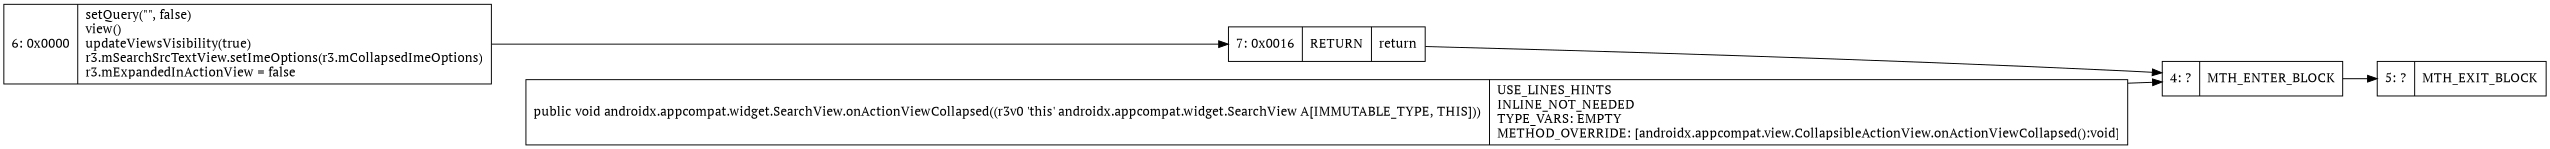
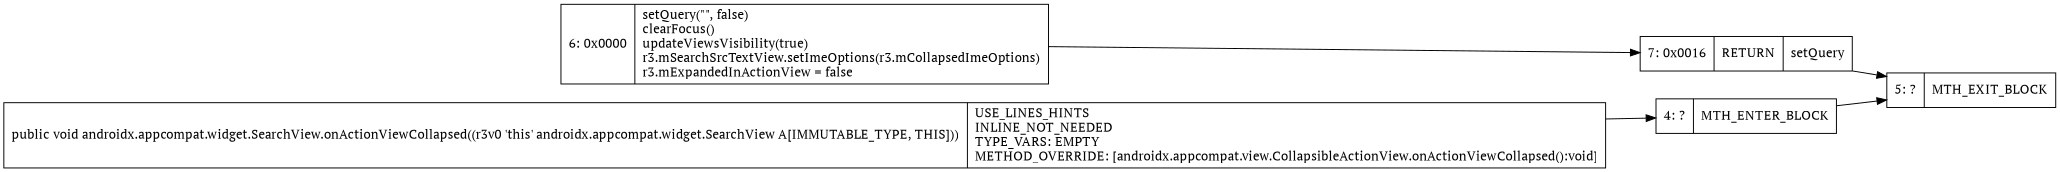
node "6: 0x0000": text "view()" -> "clearFocus()"
node "7: 0x0016": text "return" -> "setQuery"
edge "7: 0x0016" -> "4: ?": now "7: 0x0016" -> "5: ?"
